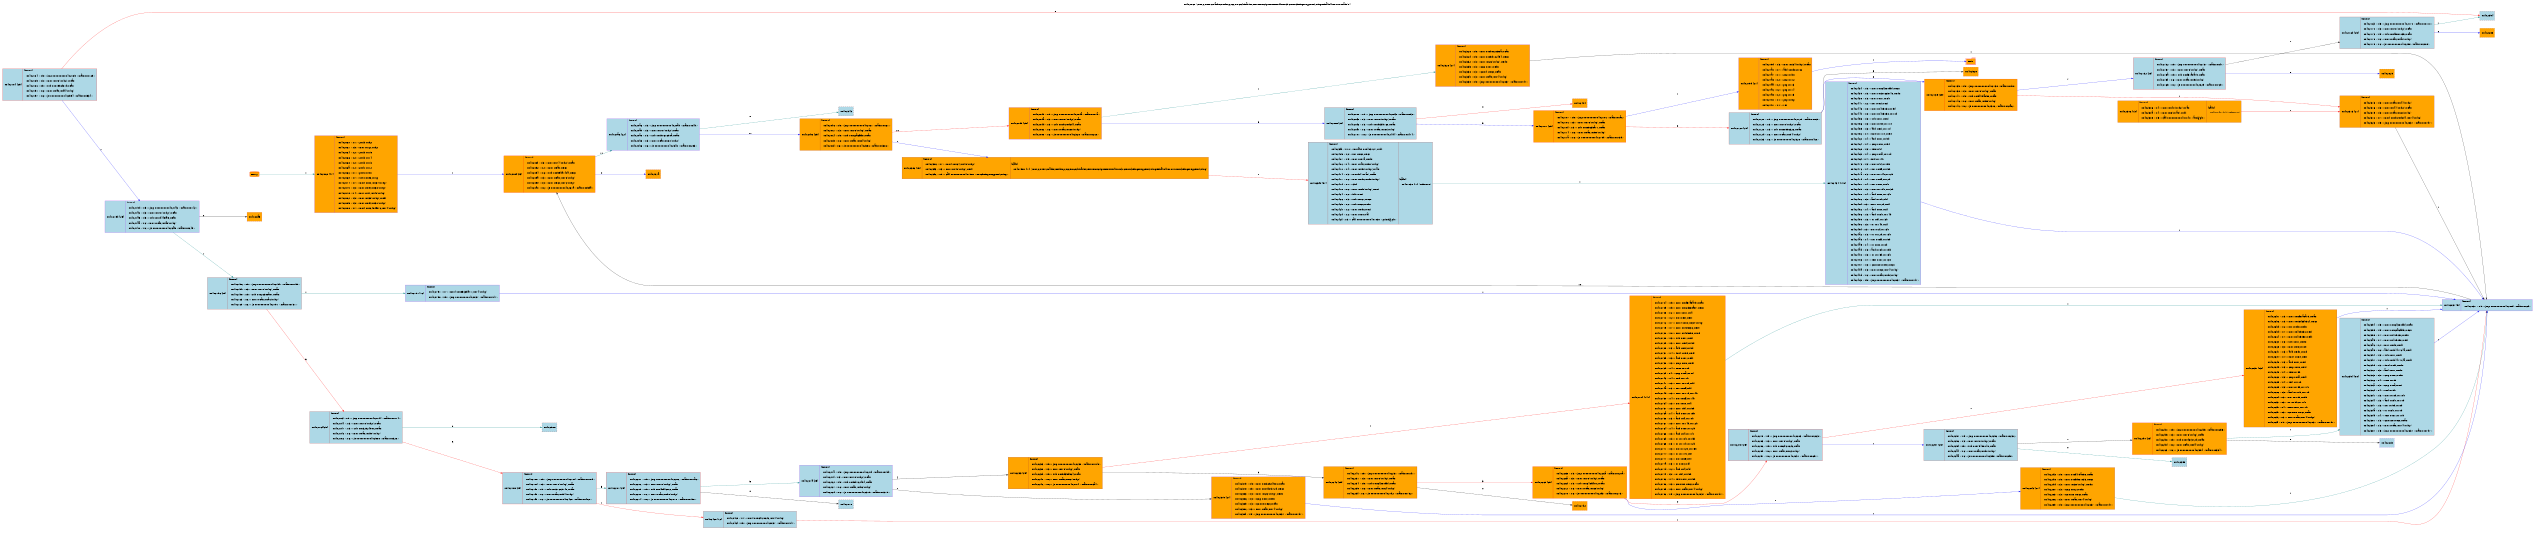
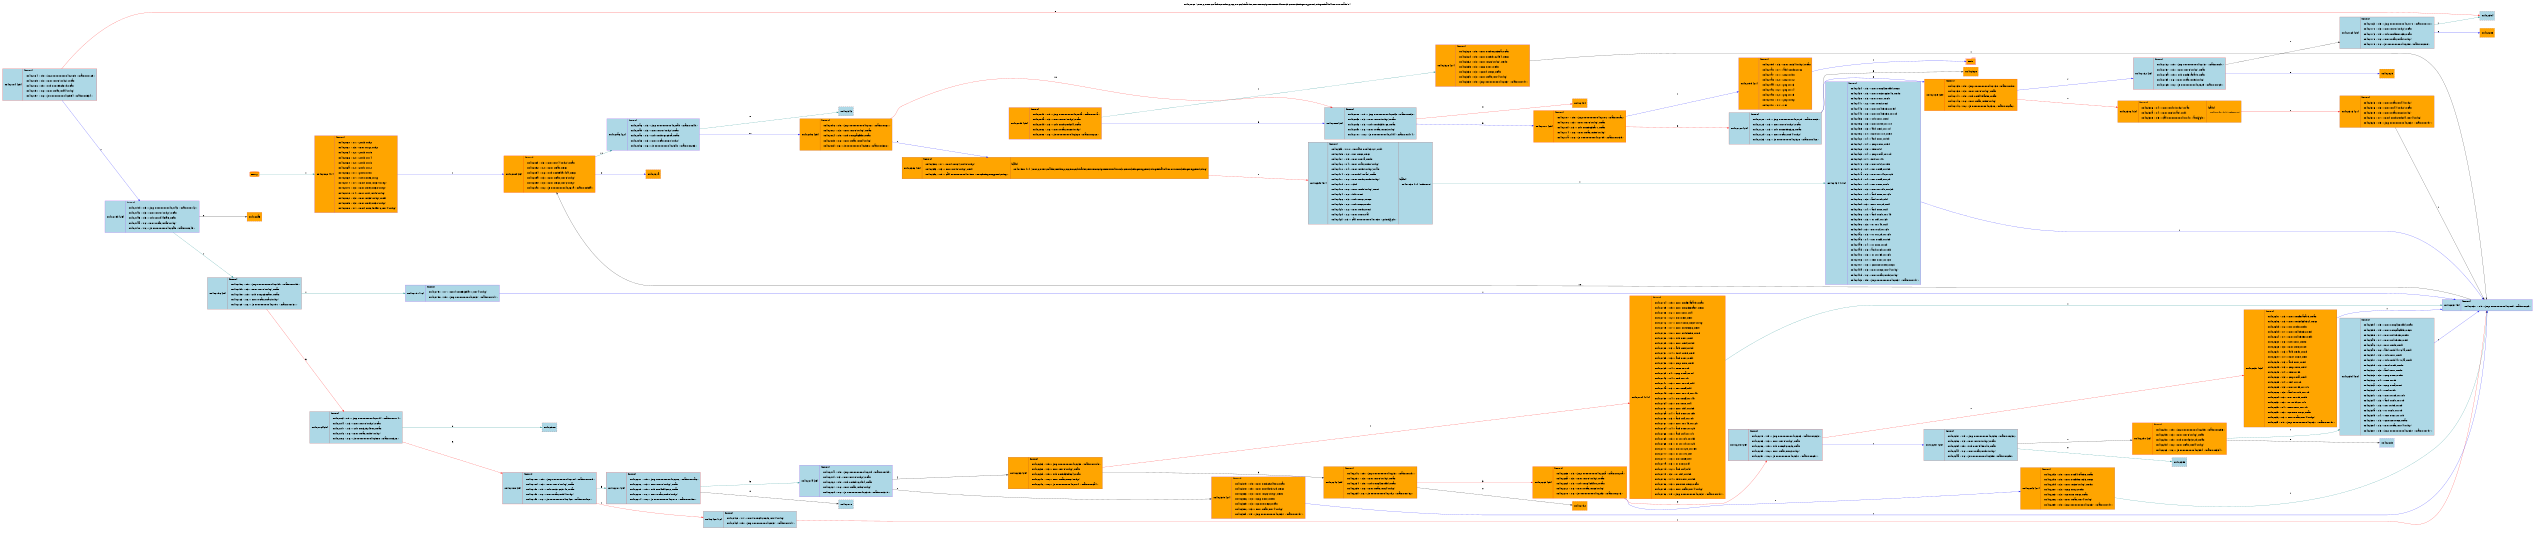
edge "0x402139 [25]" -> "0x402313 [21]": now "0x402139 [25]" -> "0x402306 [13]"
edge "0x4020bc [25]" -> "0x4020d5 [25]": now "0x4020bc [25]" -> "0x4020ee [25]"
